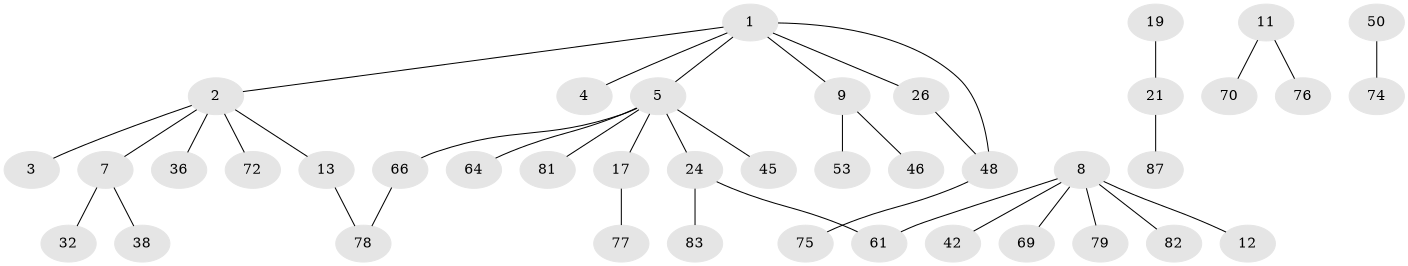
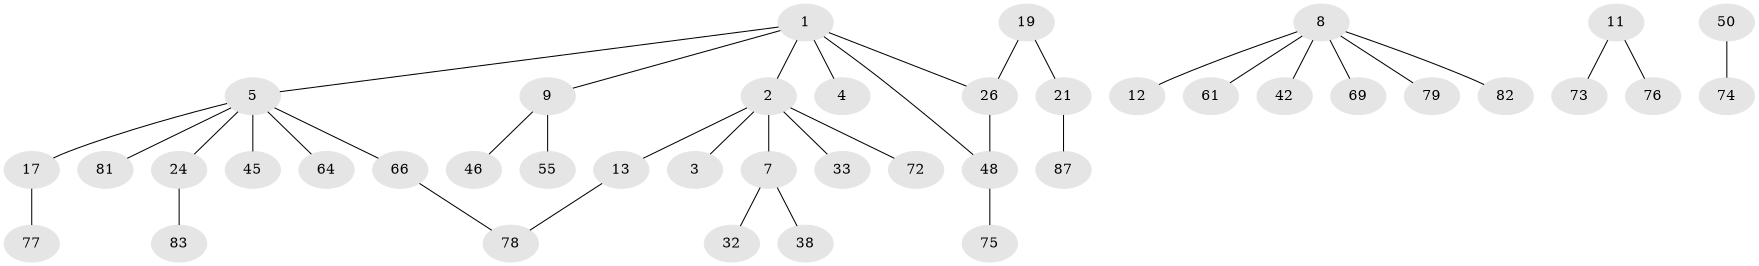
edge "19" -- "26": added
node "70": label "70" -> "73"
node "36": label "36" -> "33"
node "53": label "53" -> "55"
edge "24" -- "61": removed
